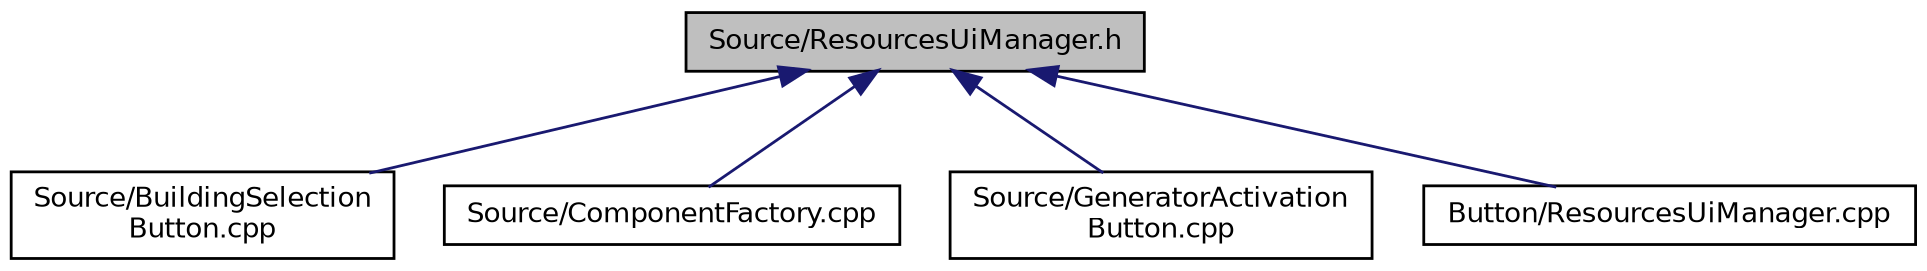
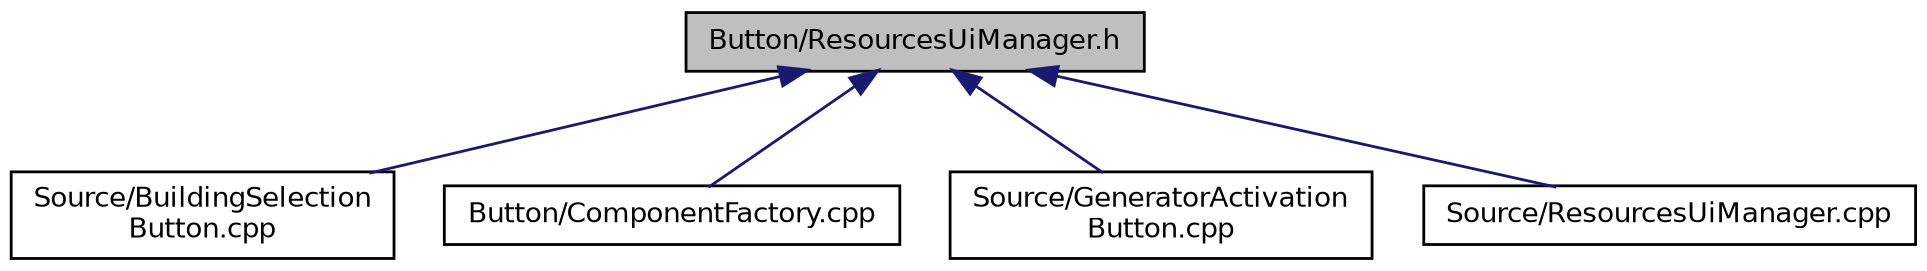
node "Source/ResourcesUiManager.h": label "Source/ResourcesUiManager.h" -> "Button/ResourcesUiManager.h"
node "Source/ComponentFactory.cpp": label "Source/ComponentFactory.cpp" -> "Button/ComponentFactory.cpp"
node "Button/ResourcesUiManager.cpp": label "Button/ResourcesUiManager.cpp" -> "Source/ResourcesUiManager.cpp"
